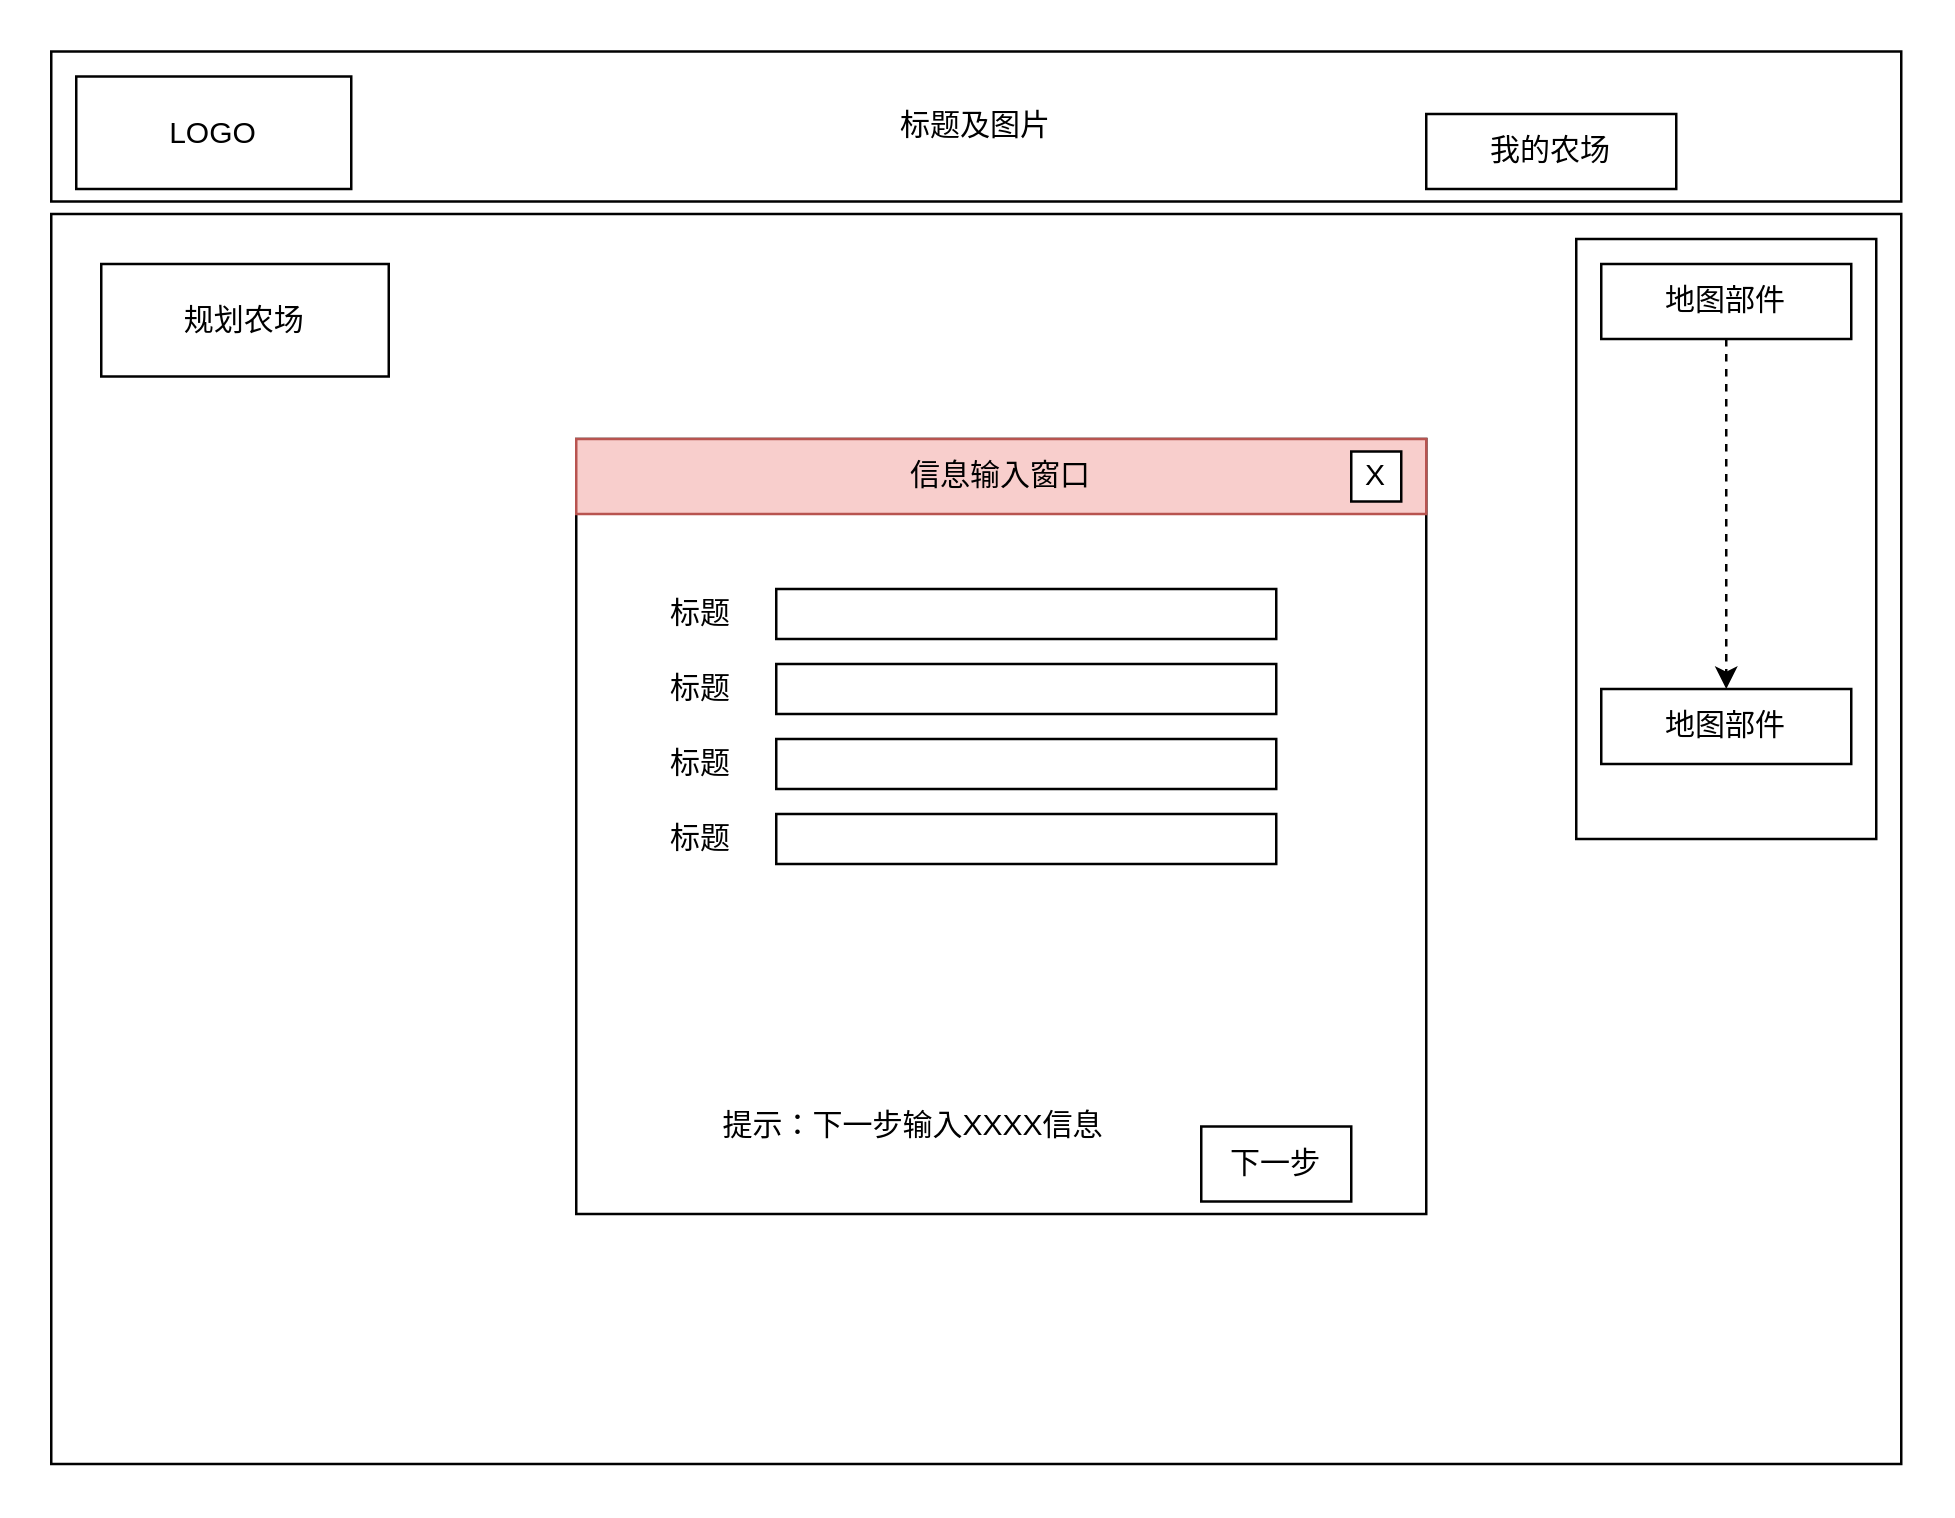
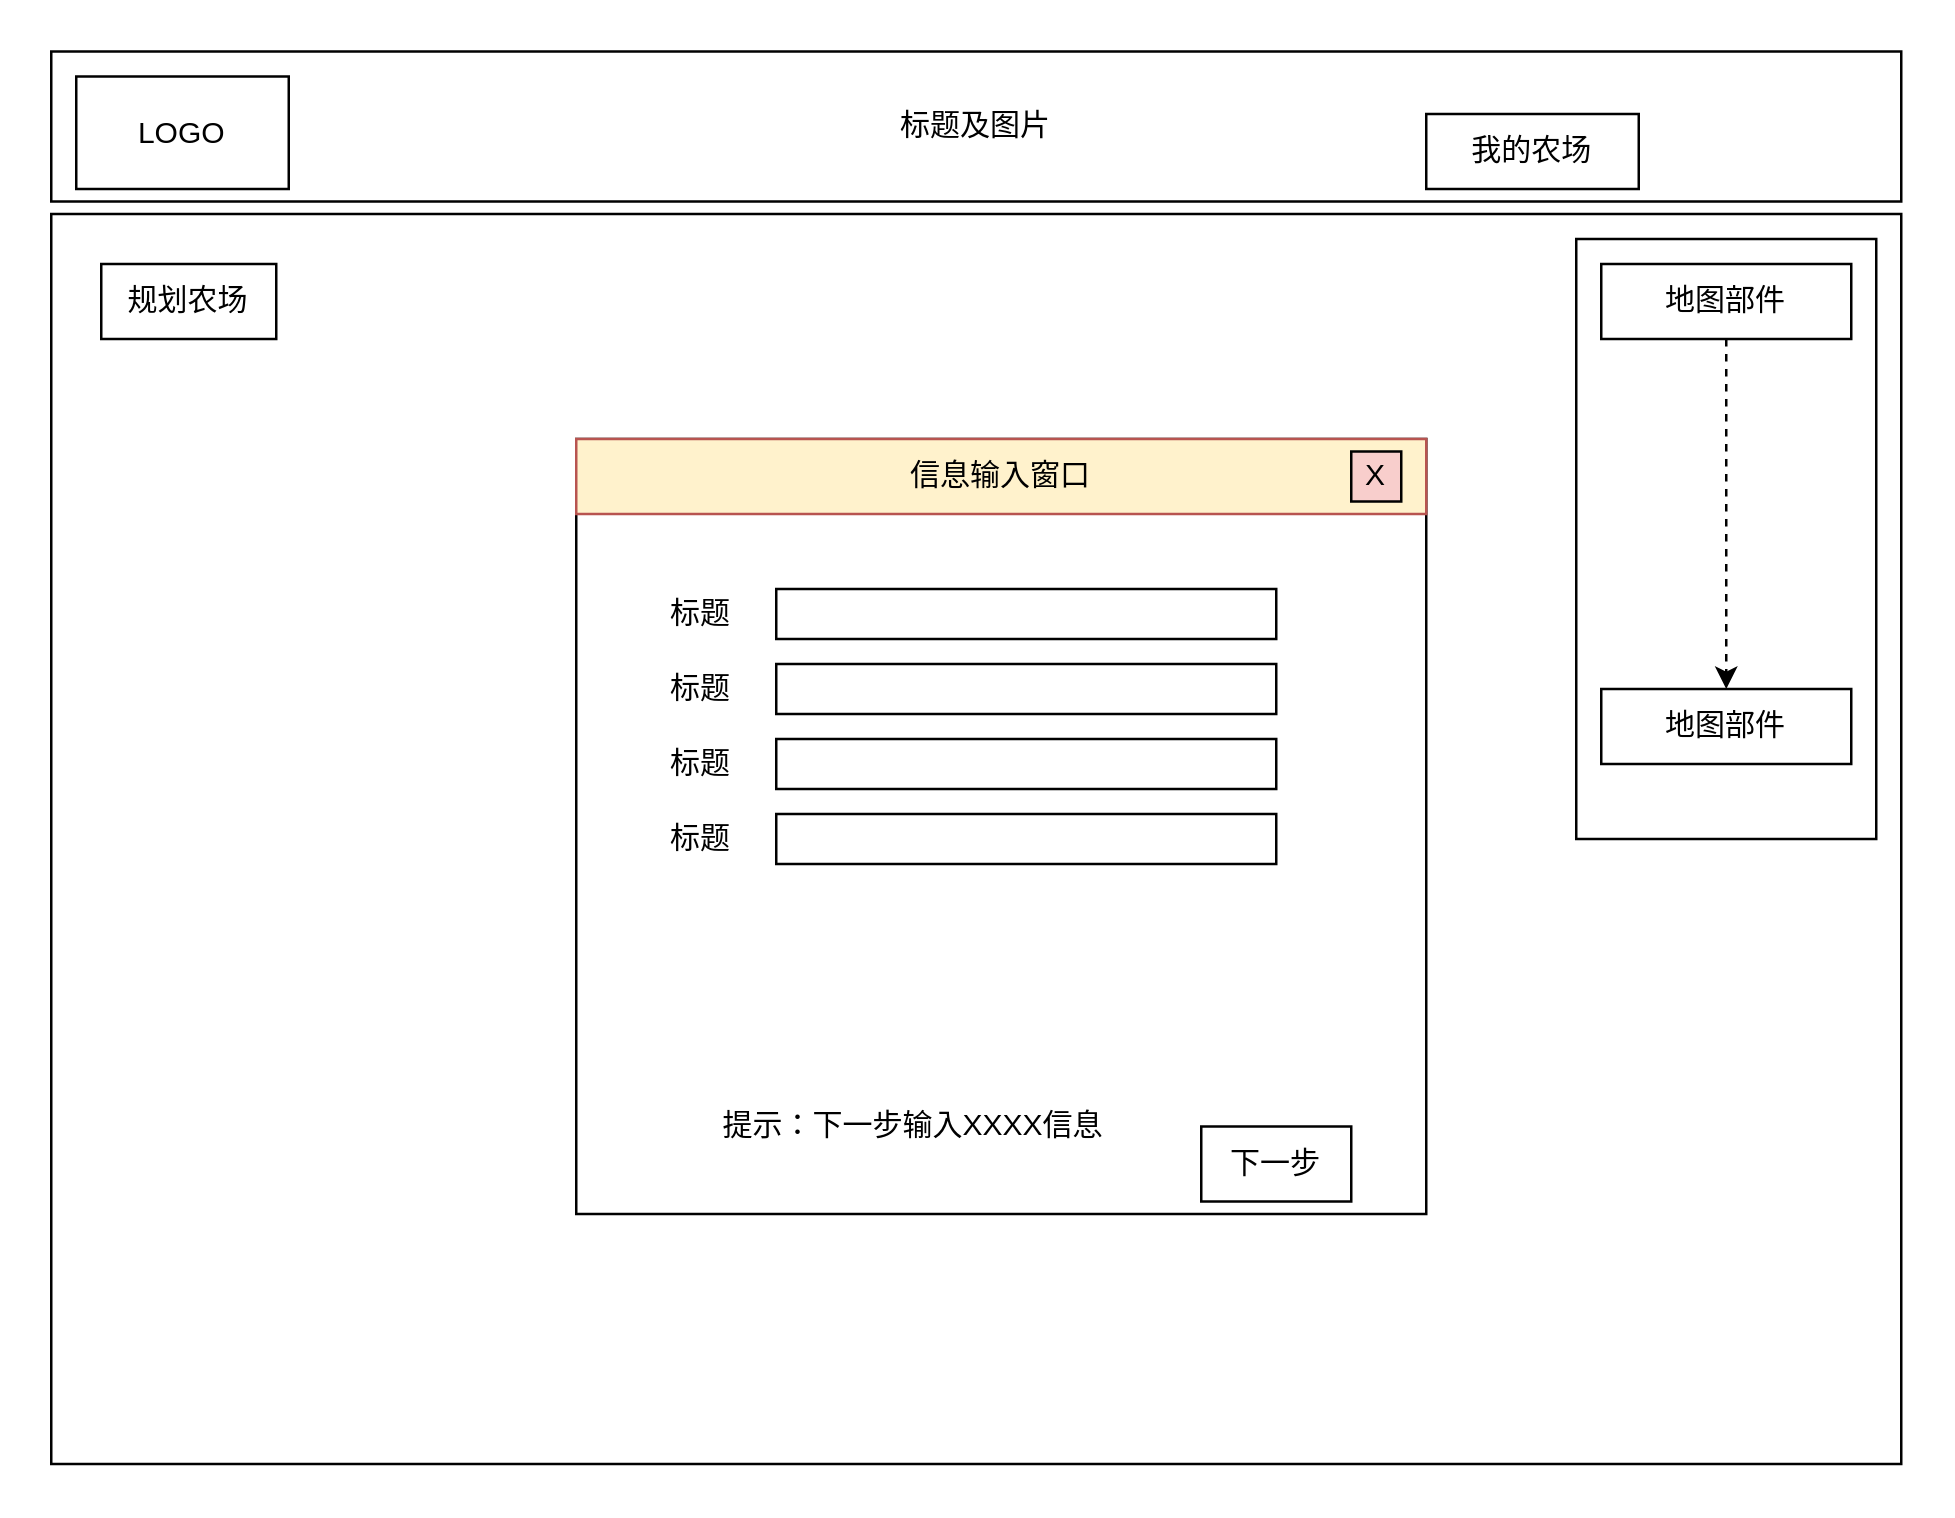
node "LOGO": size 275x113 -> 213x113
node "我的农场": size 250x75 -> 213x75
node "规划农场": size 288x113 -> 175x75
node "信息输入窗口": fillcolor #f8cecc -> #fff2cc
node "X": fillcolor #ffffff -> #f8cecc
